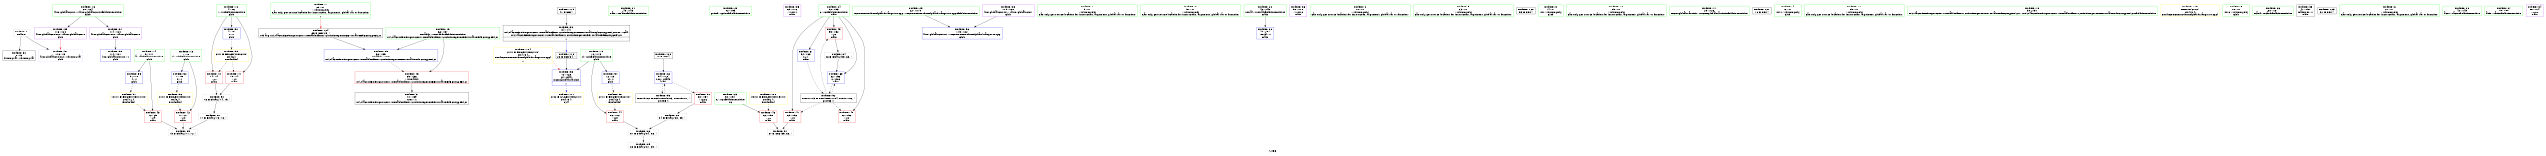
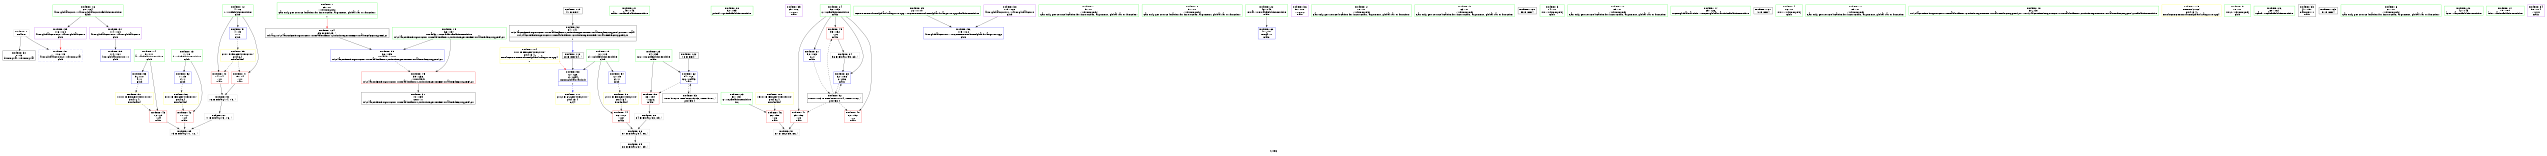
node "NodeID: 25": added
